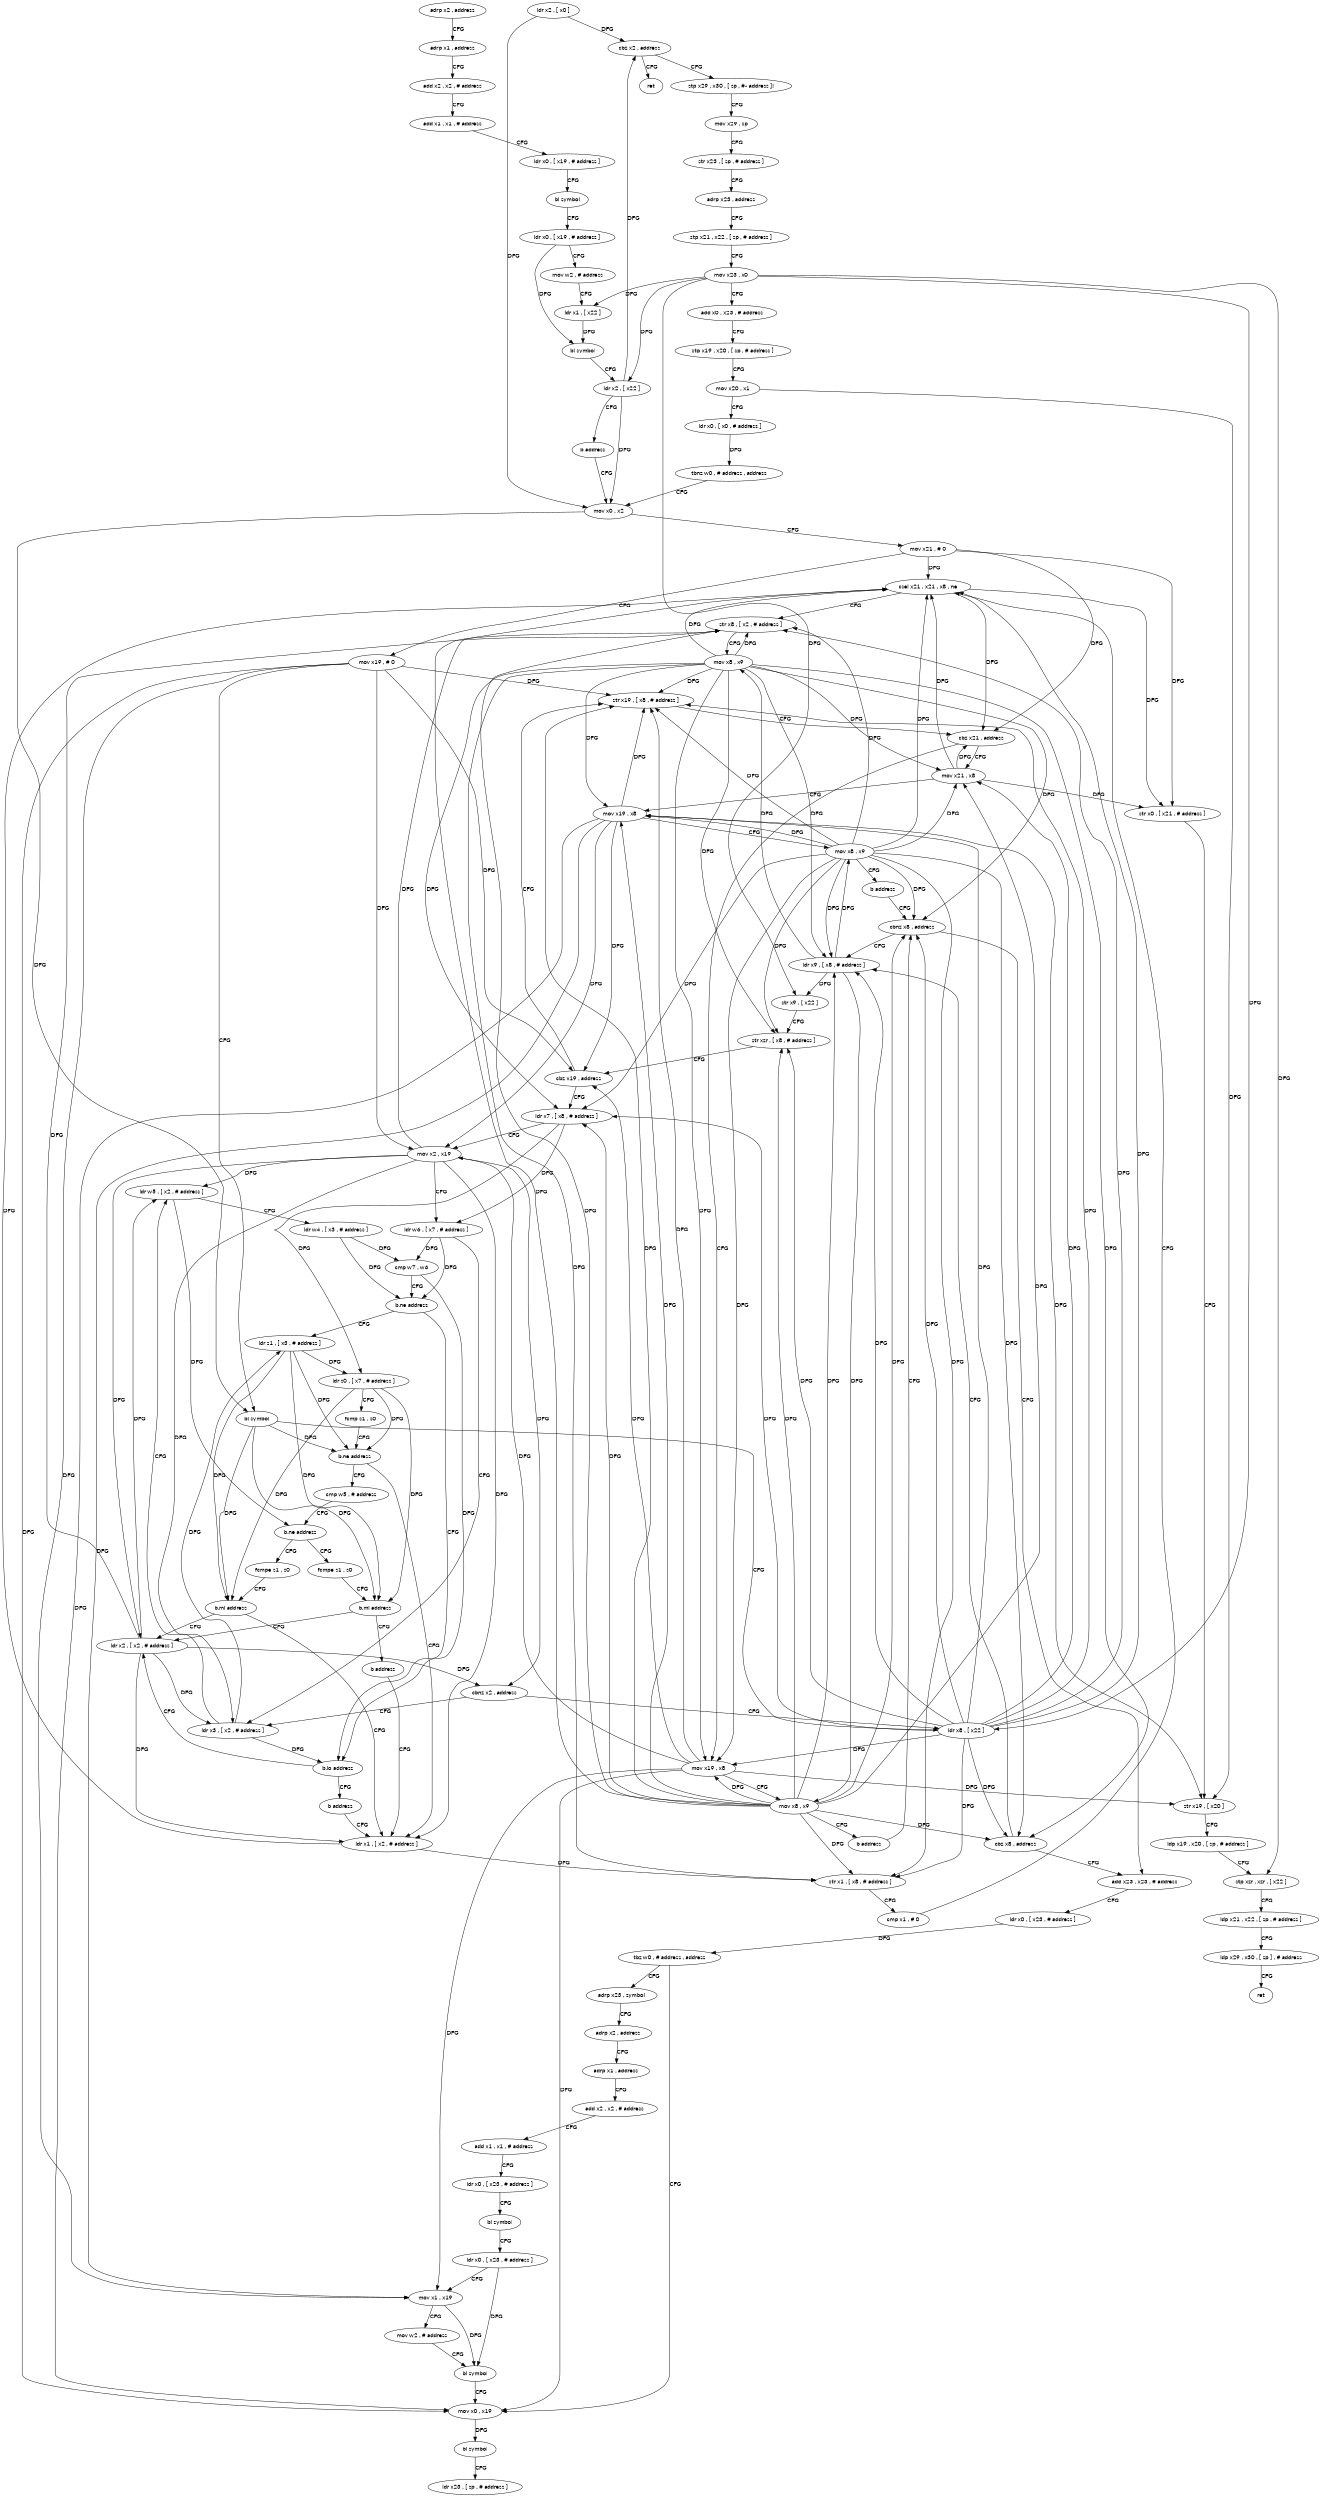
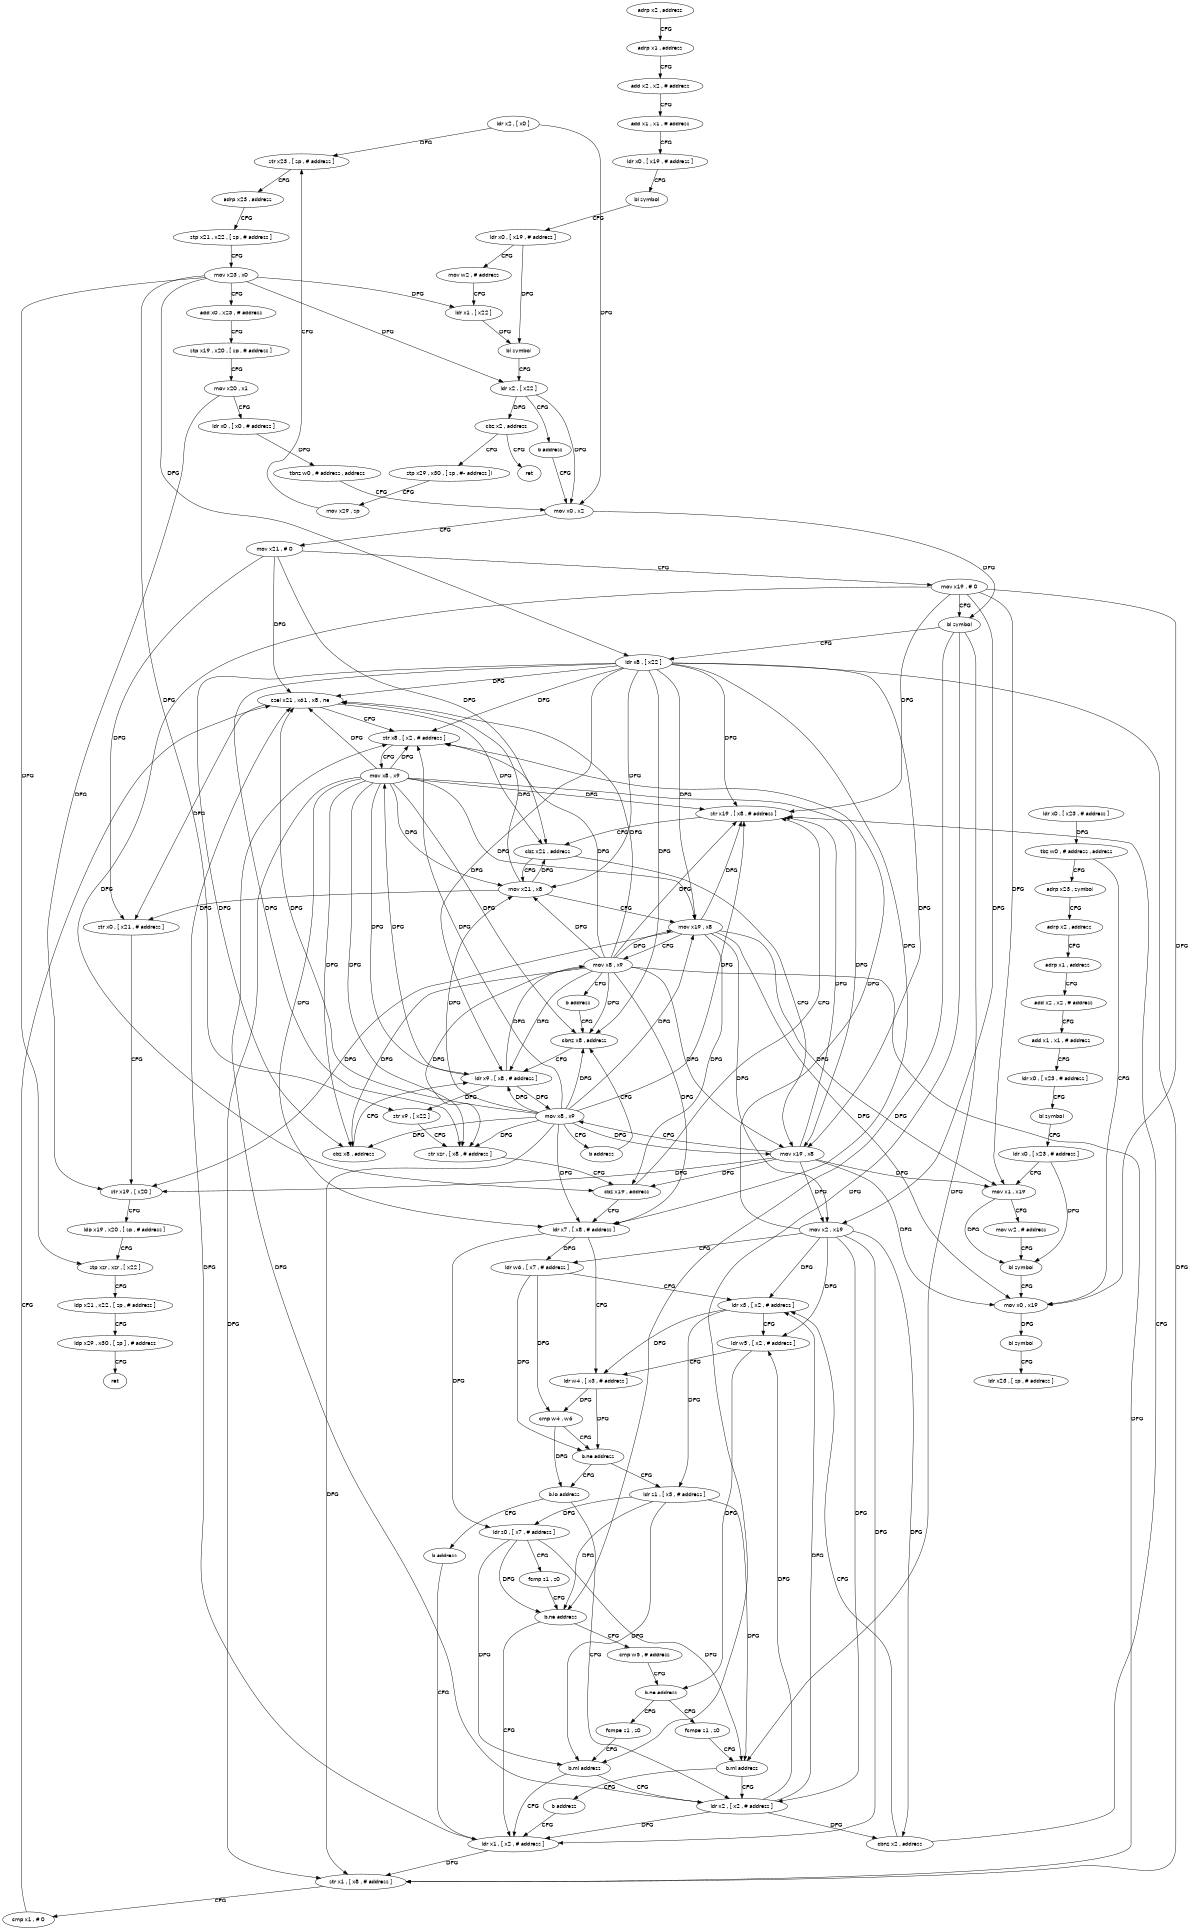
edge "ldr x2 , [ x0 ]" -> "cbz x2 , address": now "ldr x2 , [ x0 ]" -> "str x23 , [ sp , # address ]"
node "csel x21 , x21 , x8 , ne": label "csel x21 , x21 , x8 , ne" -> "csel x21 , x61 , x8 , ne"
edge "ldr x7 , [ x8 , # address ]" -> "mov x2 , x19": now "ldr x7 , [ x8 , # address ]" -> "ldr w4 , [ x3 , # address ]"
node "cmp w7 , w6": label "cmp w7 , w6" -> "cmp w4 , w6"
edge "cbnz x2 , address" -> "ldr x8 , [ x22 ]": now "cbnz x2 , address" -> "str x19 , [ x8 , # address ]"
edge "ldr x3 , [ x2 , # address ]" -> "b.lo address": now "ldr x3 , [ x2 , # address ]" -> "ldr w4 , [ x3 , # address ]"
node "add x23 , x23 , # address": removed
